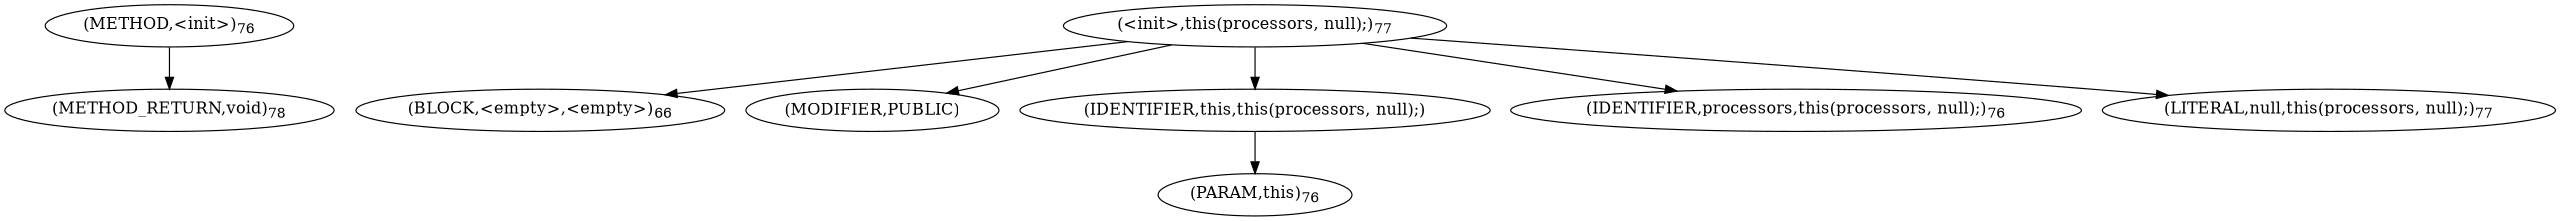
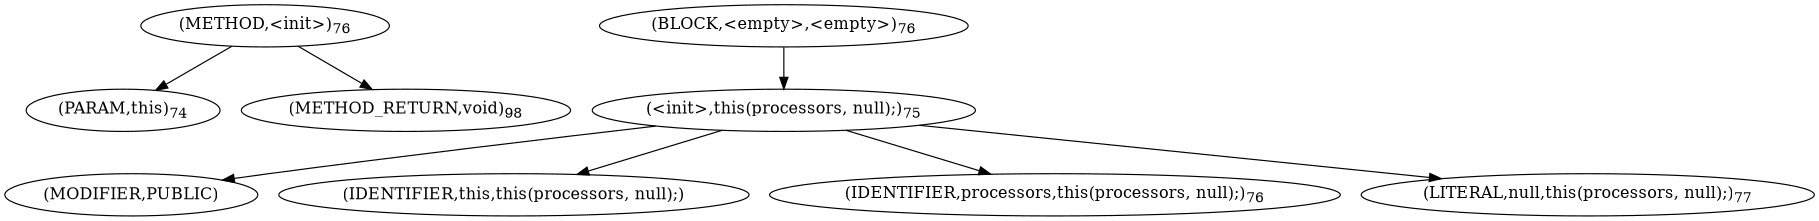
node "(<init>,this(processors, null);)": text "77" -> "75"
edge "(<init>,this(processors, null);)" -> "(BLOCK,<empty>,<empty>)": reversed
node "(METHOD_RETURN,void)": text "78" -> "98"
node "(BLOCK,<empty>,<empty>)": text "66" -> "76"
edge "(IDENTIFIER,this,this(processors, null);)" -> "(PARAM,this)": now "(METHOD,<init>)" -> "(PARAM,this)"
node "(PARAM,this)": text "76" -> "74"
